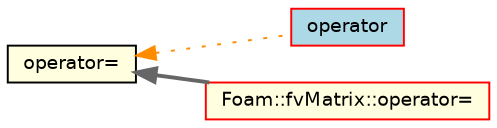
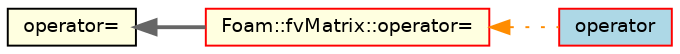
edge "operator" -> "operator=": now "operator" -> "Foam::fvMatrix::operator="
